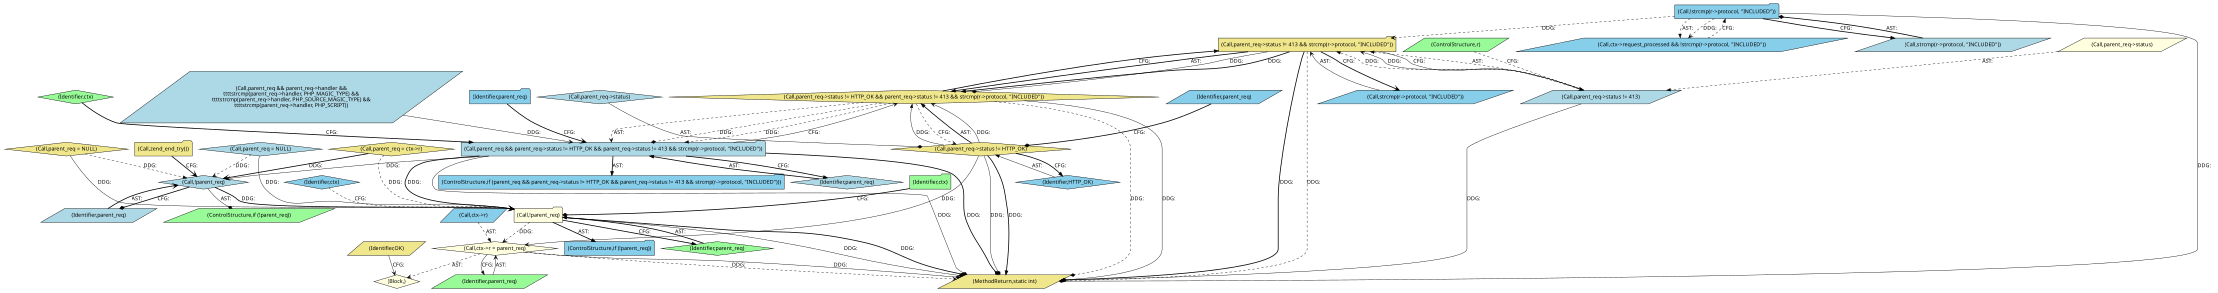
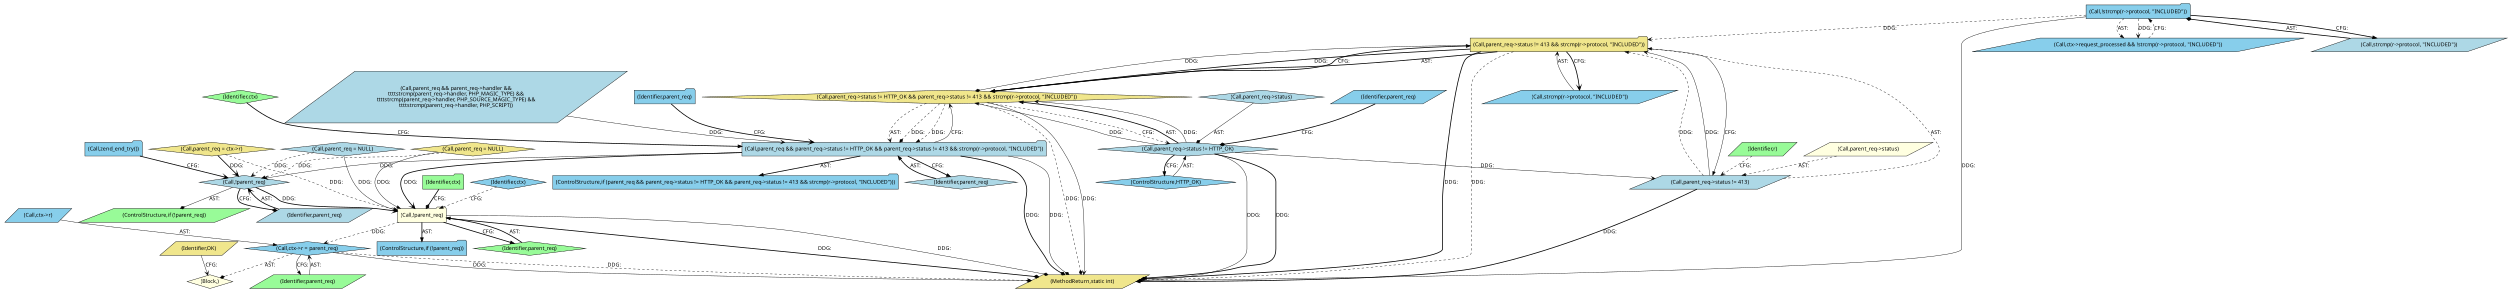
node "(ControlStructure,r)": label "(ControlStructure,r)" -> "(Identifier,r)"
node "(Call,zend_end_try())": fillcolor khaki -> skyblue
node "(Call,parent_req->status != HTTP_OK)": fillcolor khaki -> lightblue
node "(Identifier,HTTP_OK)": label "(Identifier,HTTP_OK)" -> "(ControlStructure,HTTP_OK)"
edge "(Call,parent_req->status != HTTP_OK)" -> "(Call,ctx->r = parent_req)": now "(Call,parent_req->status != HTTP_OK)" -> "(Call,parent_req->status != 413)"
edge "(Call,ctx->r)" -> "(Call,ctx->r = parent_req)": style dashed -> solid
node "(Call,ctx->r = parent_req)": fillcolor lightyellow -> skyblue
edge "(Call,ctx->r = parent_req)" -> "(Block,)": arrowhead vee -> diamond
edge "(Call,parent_req->status != 413)" -> "(MethodReturn,static int)": style solid -> bold
